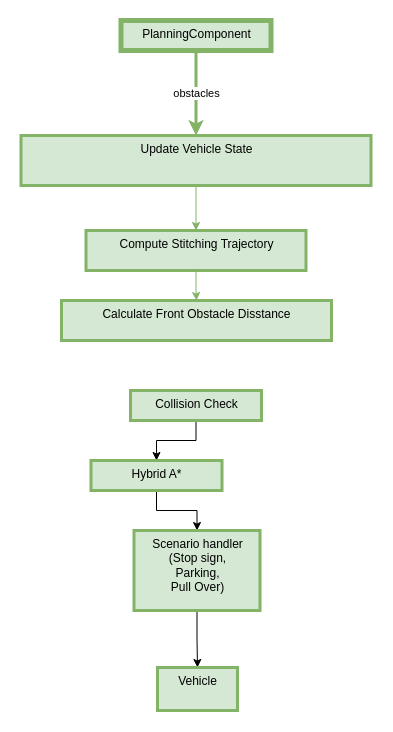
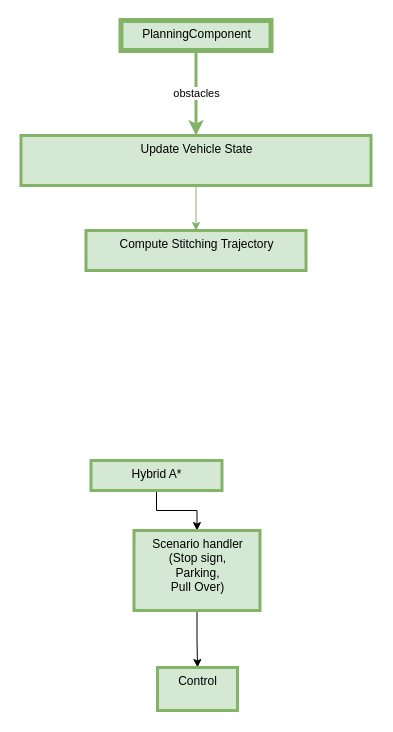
edge "Compute Stitching Trajectory" -> "Calculate Front Obstacle Disstance": removed
node "Calculate Front Obstacle Disstance": removed
node "Collision Check": removed
edge "Collision Check" -> "Hybrid A*": removed
node "Vehicle": label "Vehicle" -> "Control"
